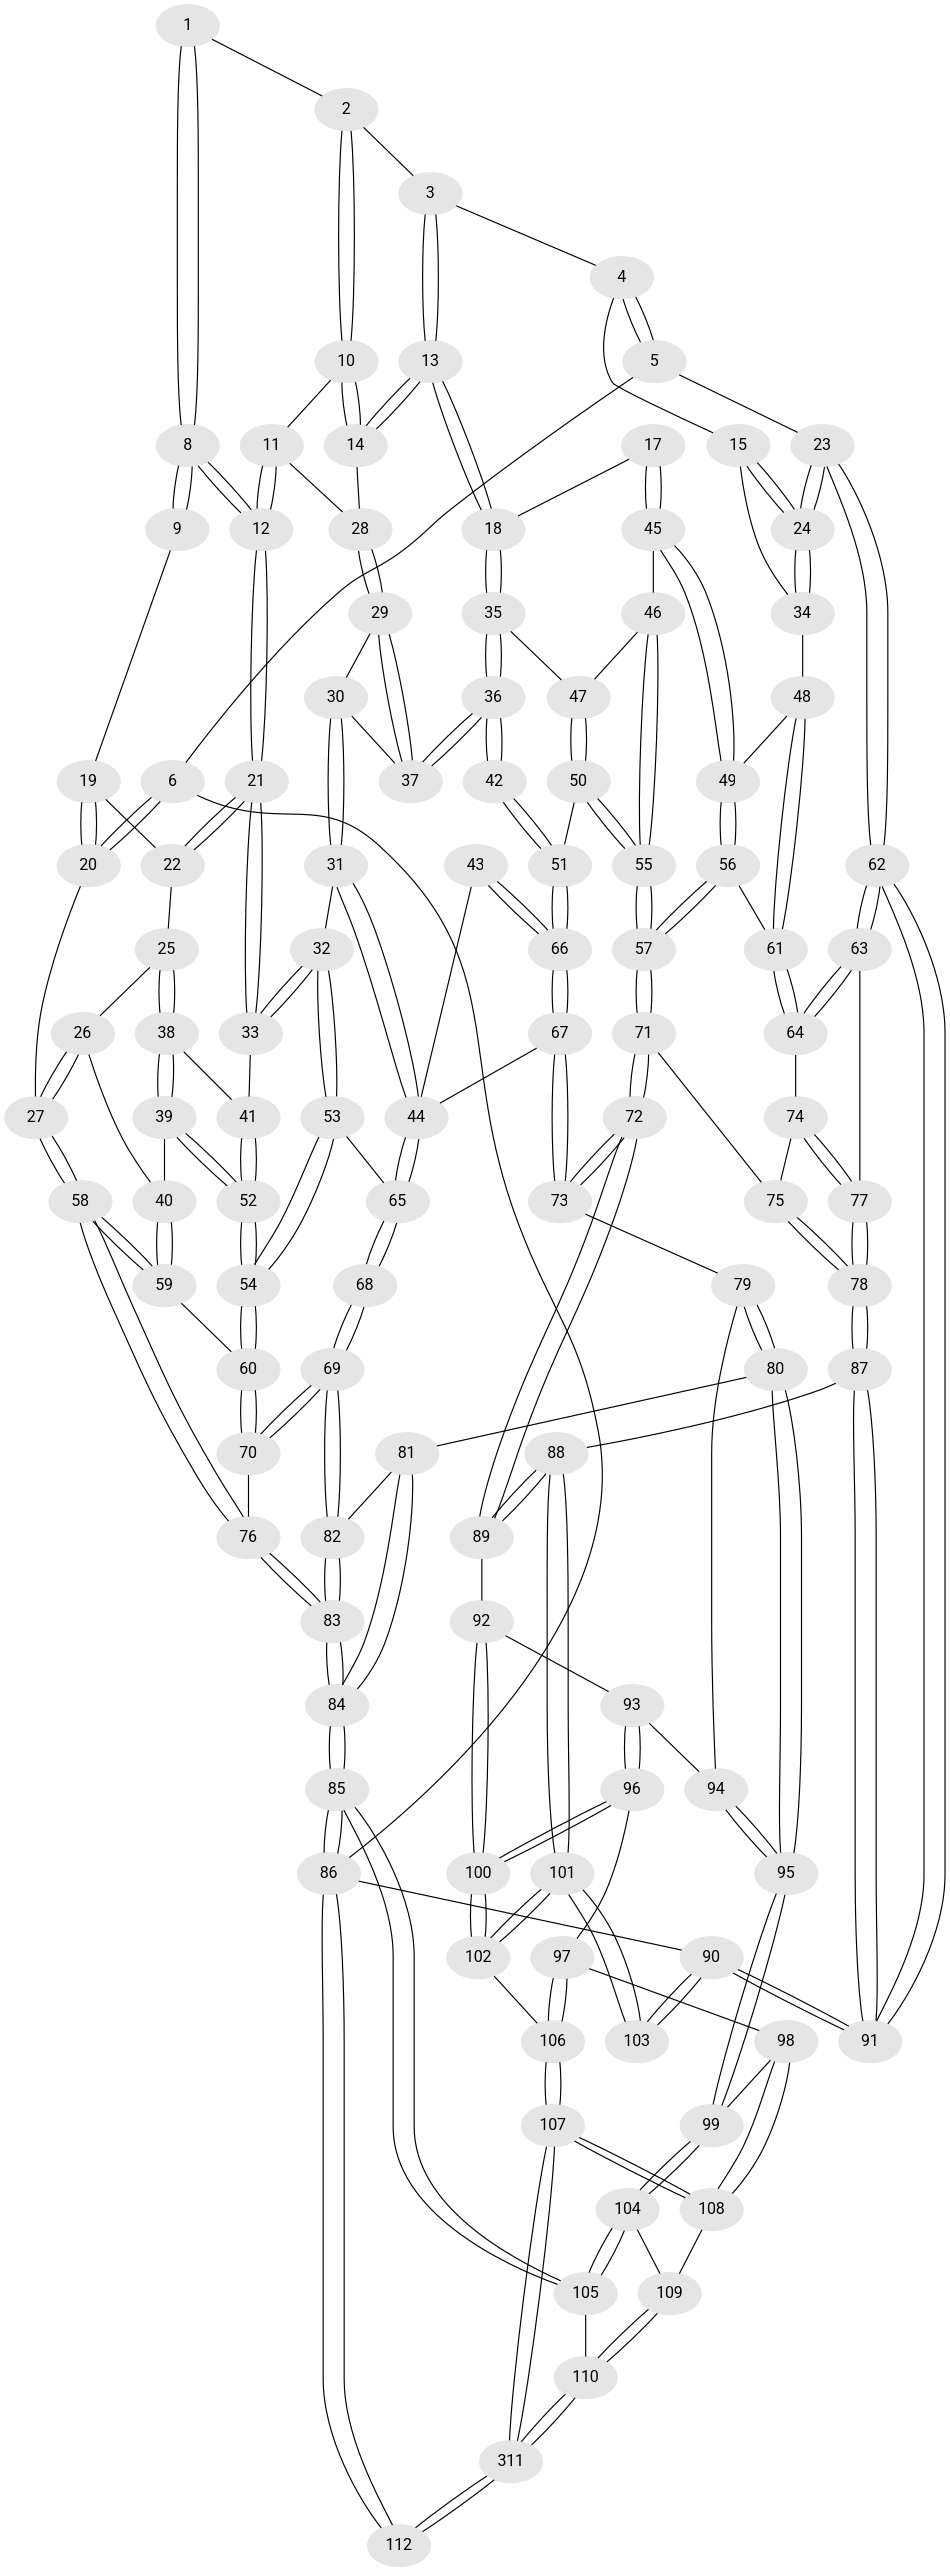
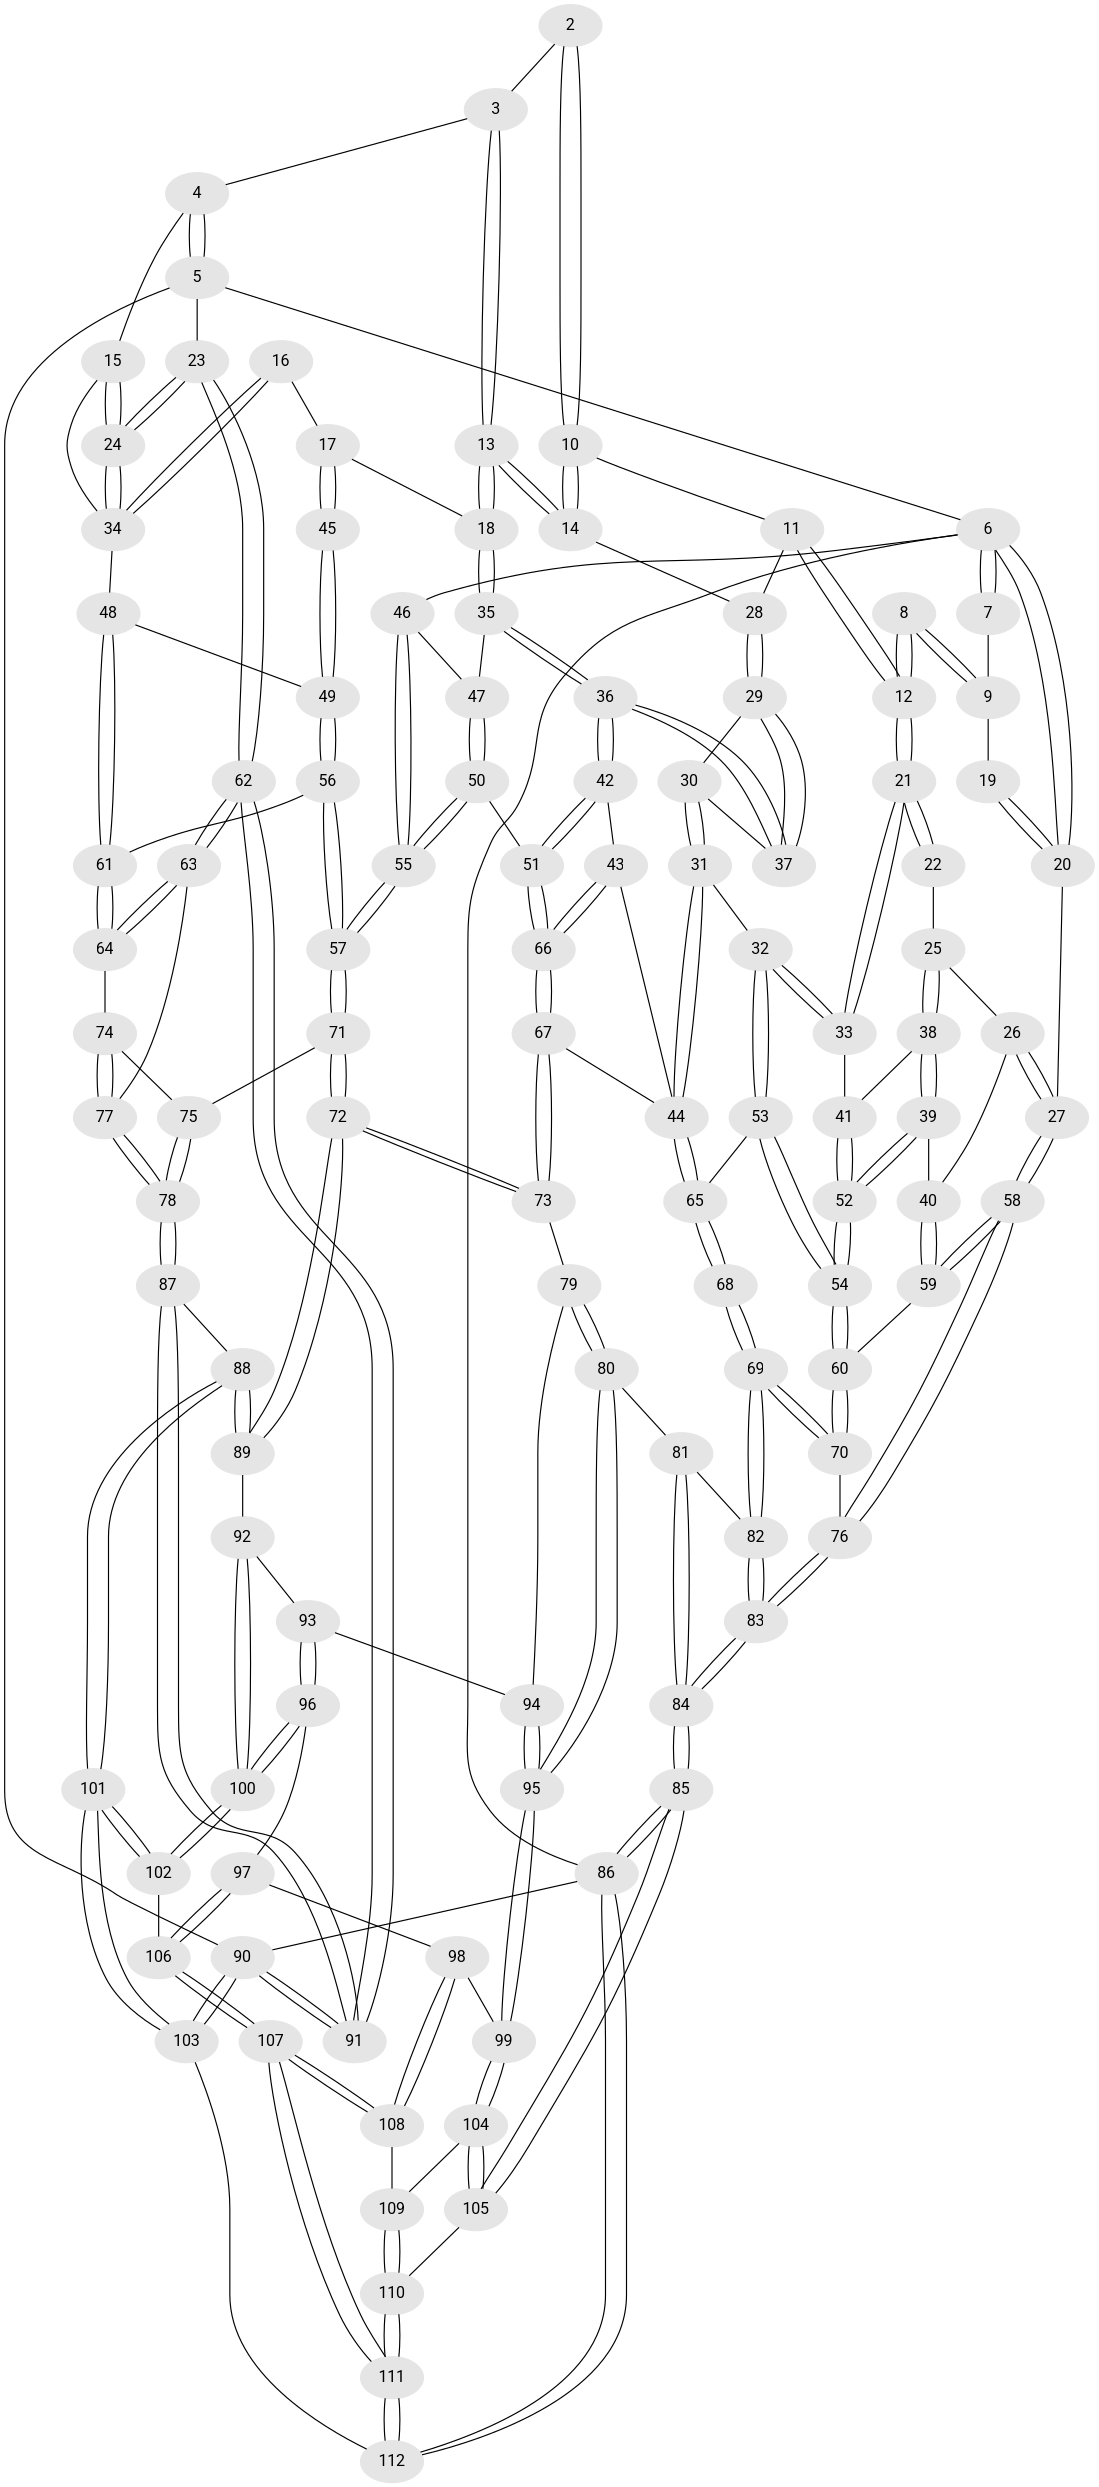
node "1": removed
node "16": added
edge "45" -- "46": now "6" -- "46"
node "7": added
edge "19" -- "22": removed
edge "42" -- "43": added
edge "5" -- "90": added
edge "103" -- "112": added
node "311": label "311" -> "111"
